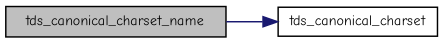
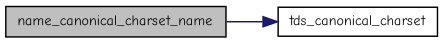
node "tds_canonical_charset_name": label "tds_canonical_charset_name" -> "name_canonical_charset_name"
